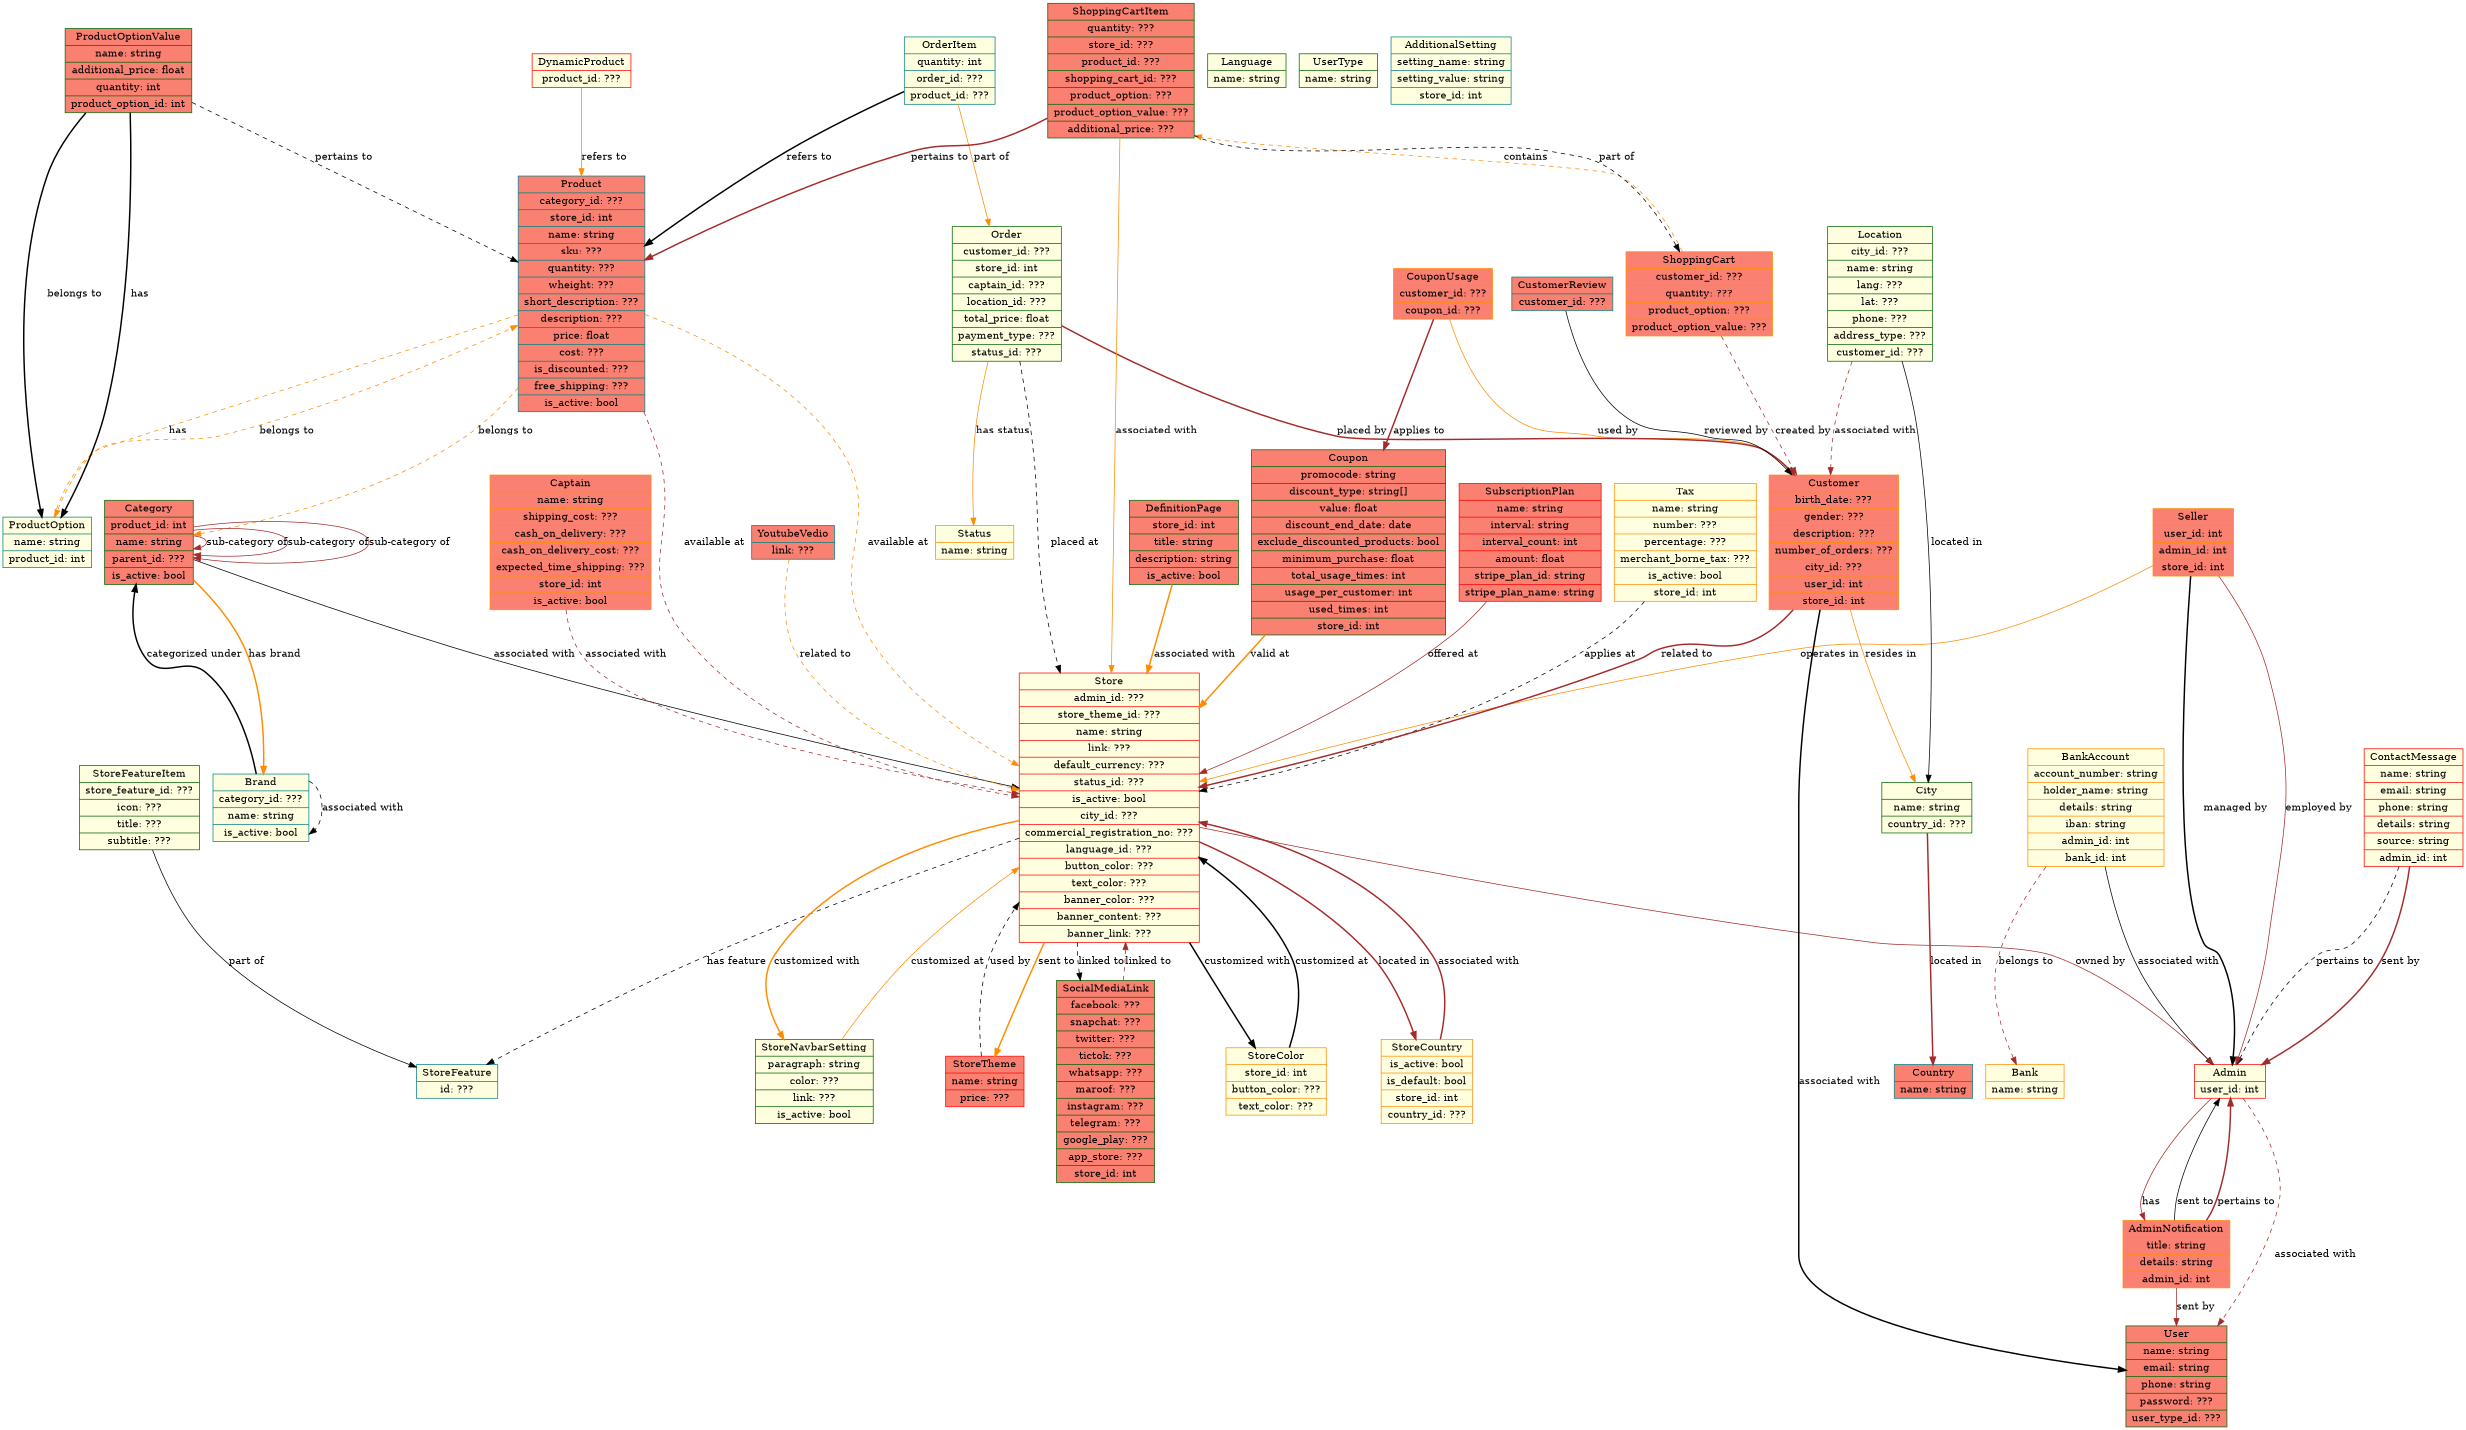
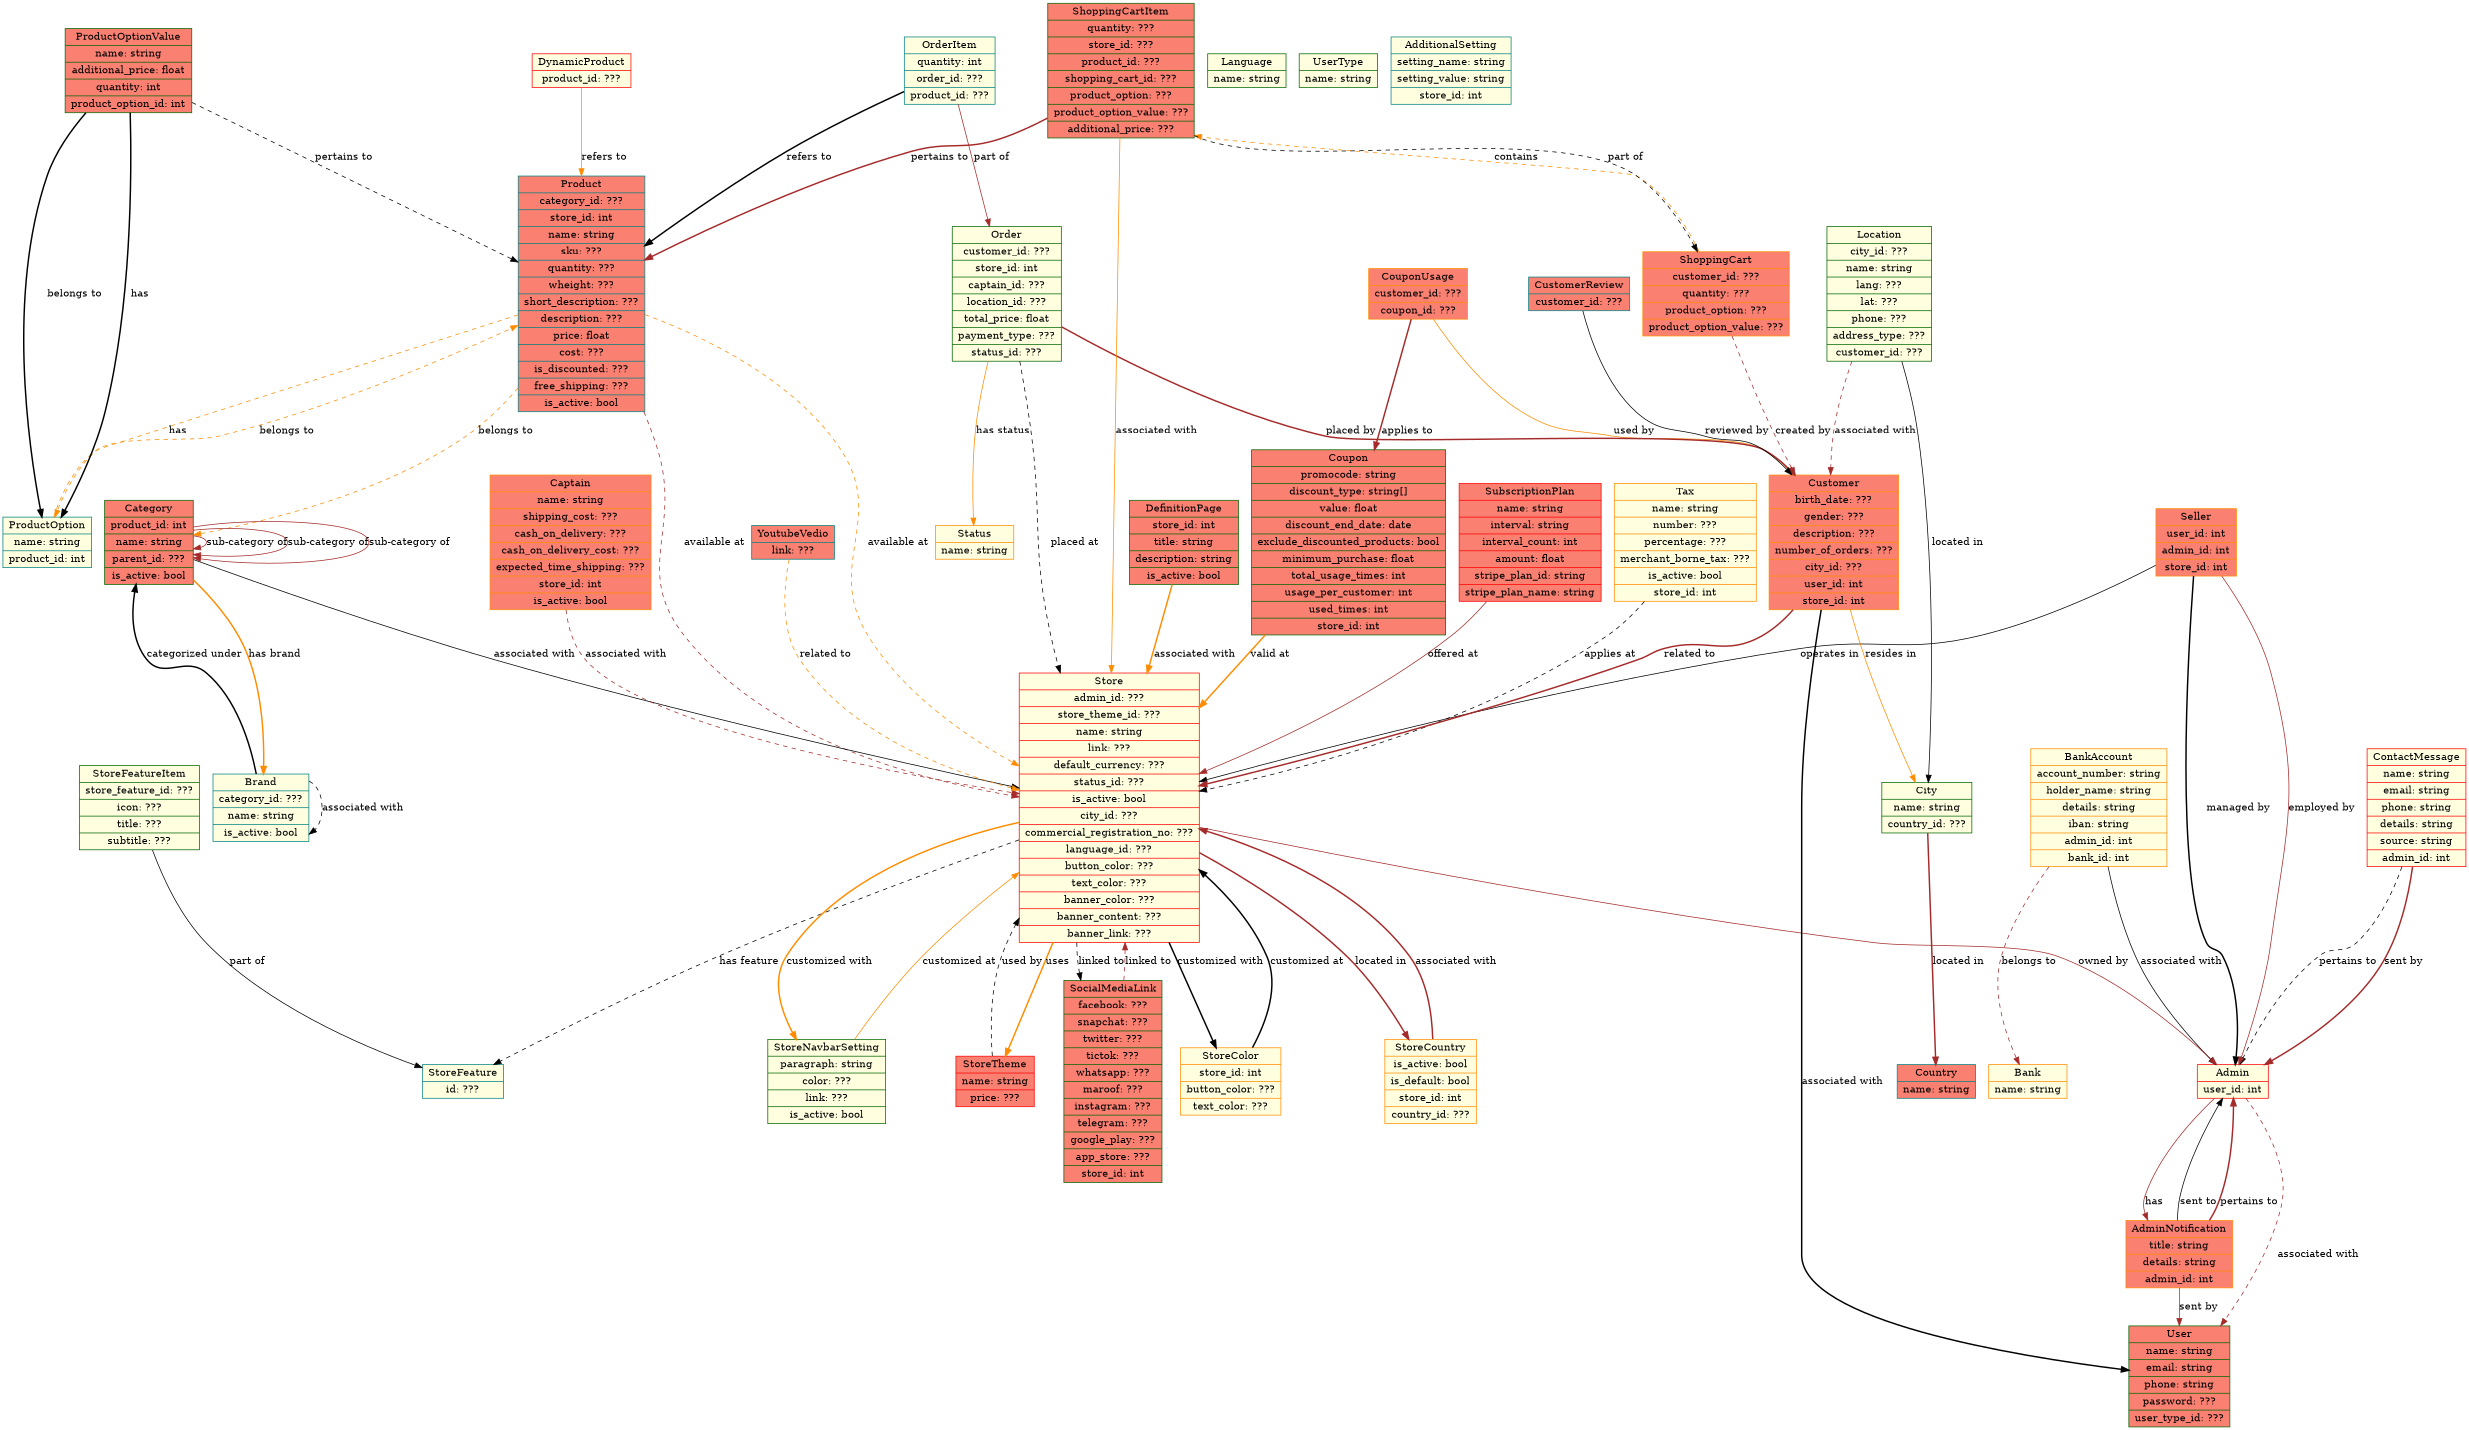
edge "OrderItem" -> "Order": color darkorange -> brown
edge "Seller" -> "Store": color darkorange -> black
edge "Store" -> "StoreTheme": label "sent to" -> "uses"
